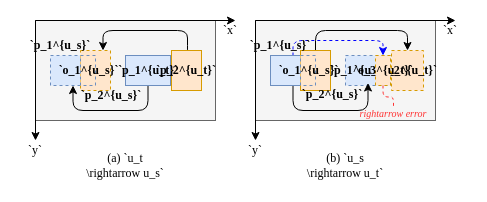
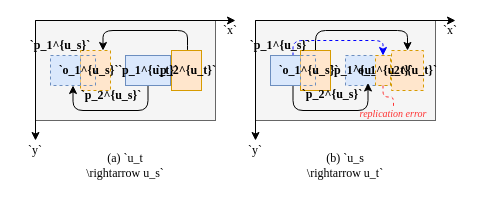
node "`o_3^{u_t}`": label "`o_3^{u_t}`" -> "`o_1^{u_t}`"
node "rightarrow error": label "rightarrow error" -> "replication error"
